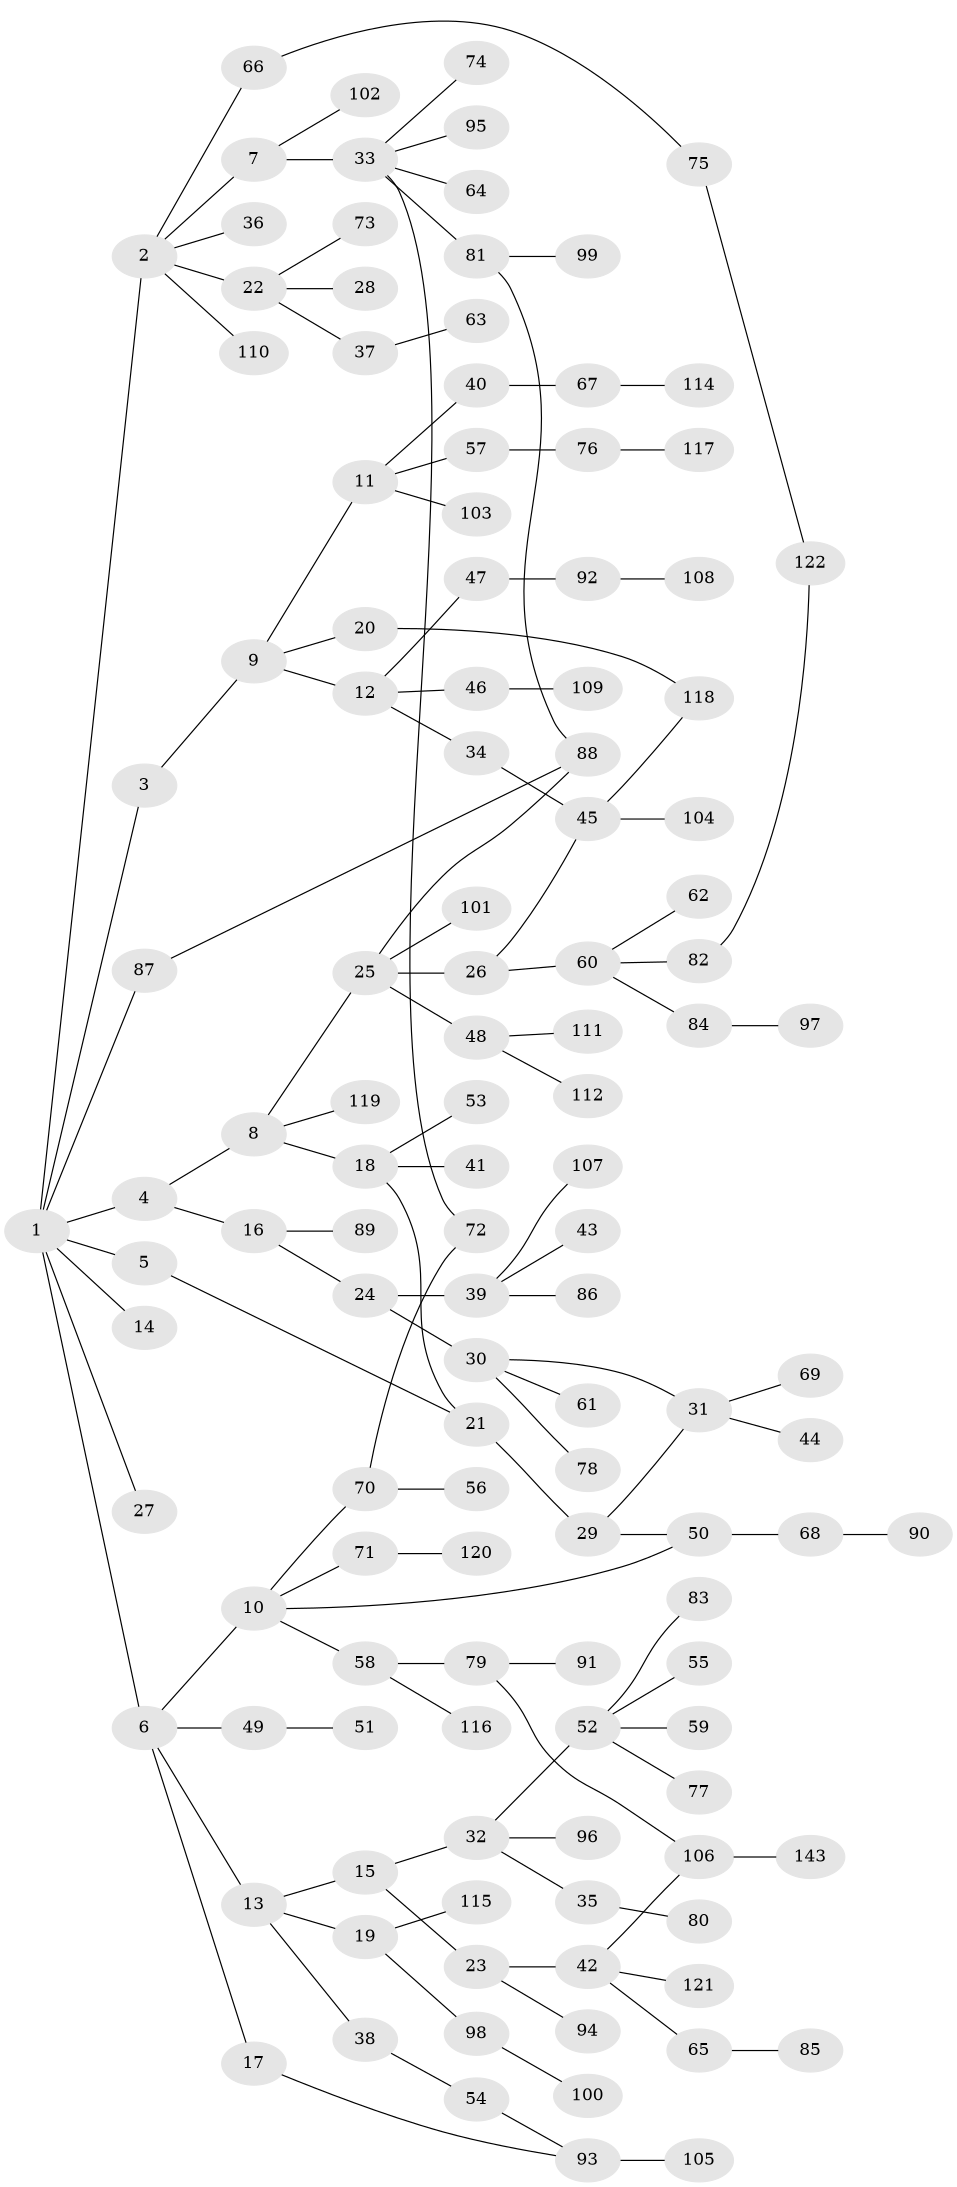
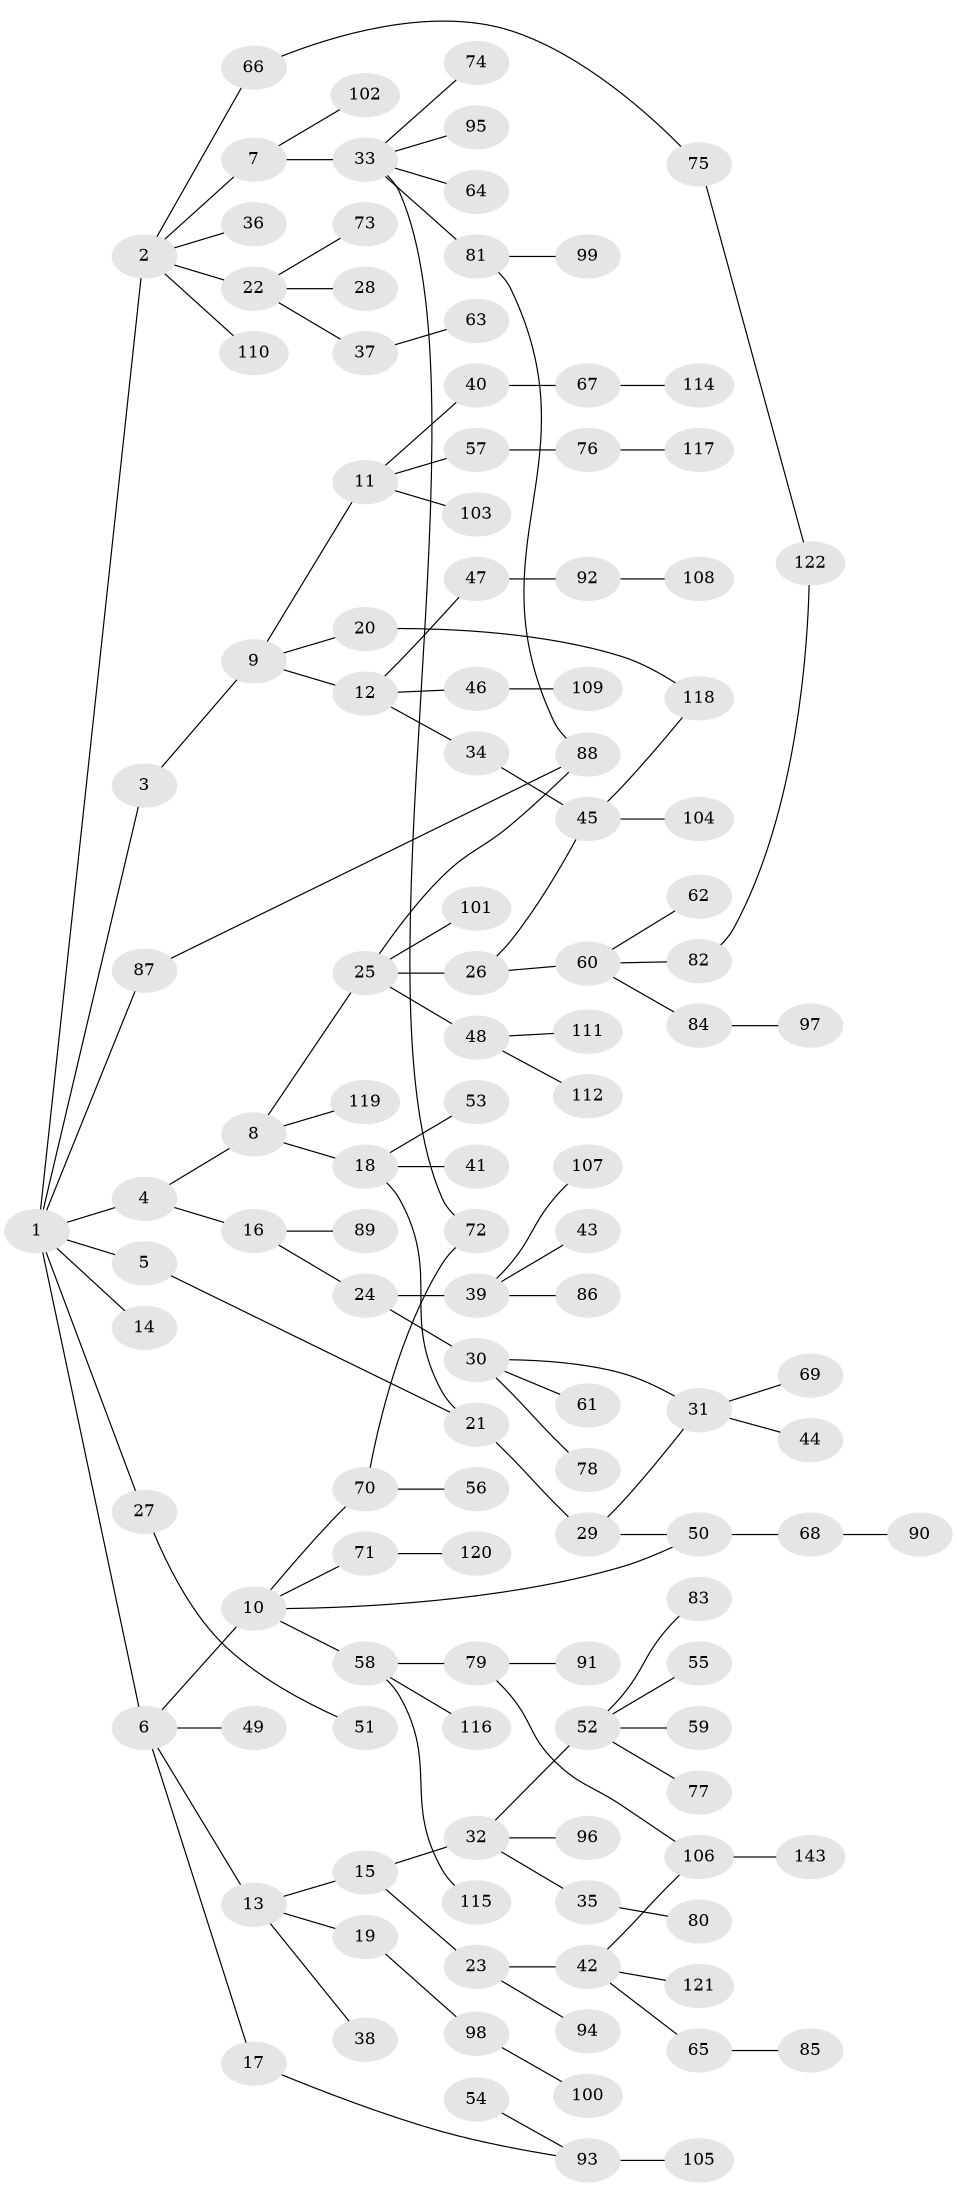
edge "49" -- "51": now "27" -- "51"
edge "115" -- "19": now "115" -- "58"
edge "38" -- "54": removed
